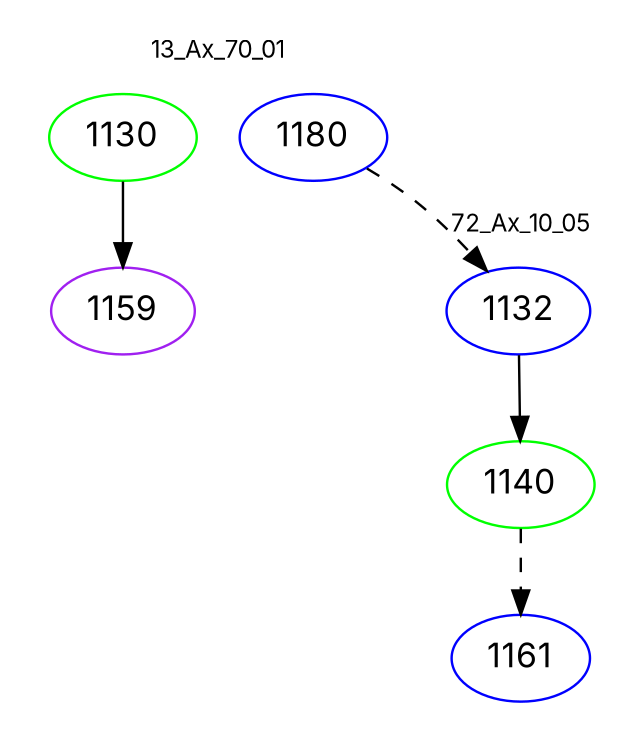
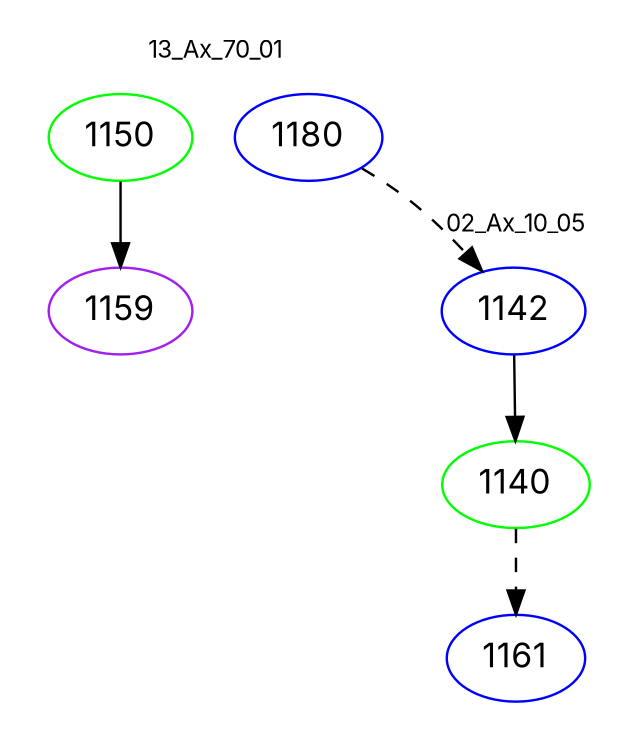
node "1130": label "1130" -> "1150"
cluster "72_Ax_10_05": label "72_Ax_10_05" -> "02_Ax_10_05"
node "1132": label "1132" -> "1142"
